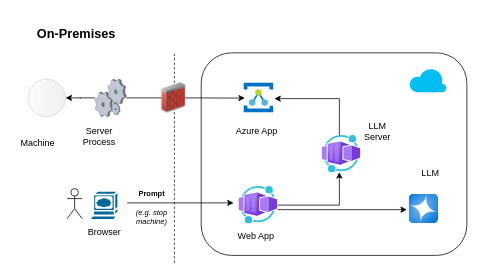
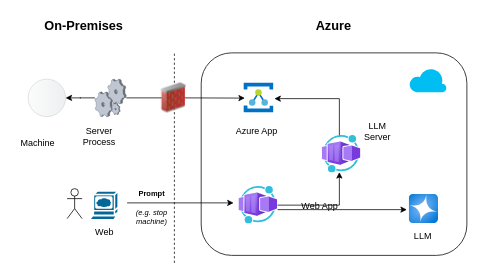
node "Azure": added
node "On-Premises": moved (77, 34) -> (84, 27)
node "LLM": moved (431, 173) -> (423, 237)
node "Browser": label "Browser" -> "Web"
node "Web App": moved (256, 237) -> (320, 207)
